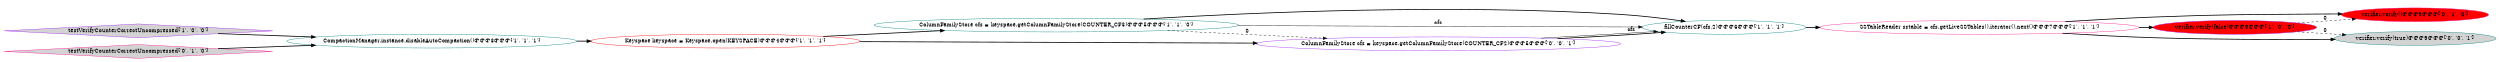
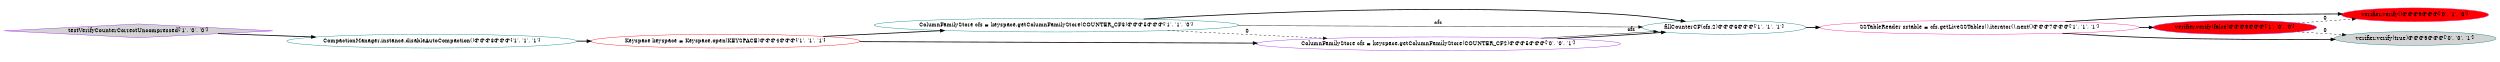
node "testVerifyCounterCorrectUncompressed['0', '1', '0']": removed
